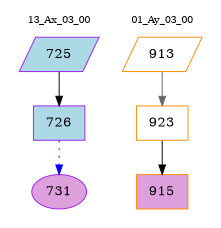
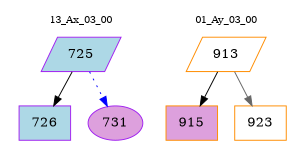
edge "726" -> "731": now "725" -> "731"
edge "923" -> "915": now "913" -> "915"
